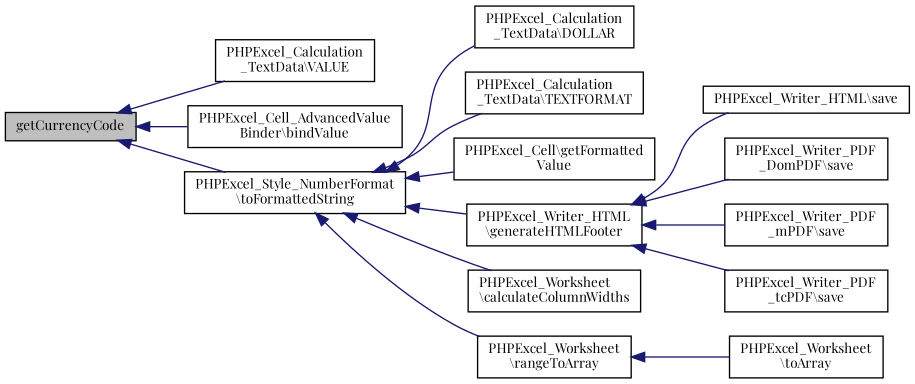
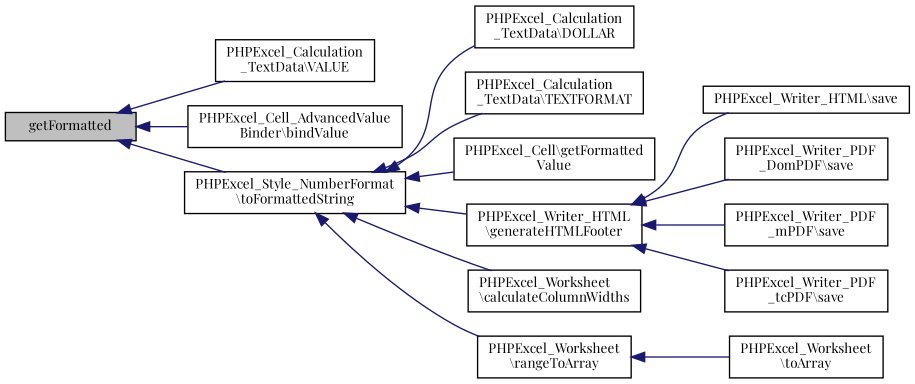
node "getCurrencyCode": label "getCurrencyCode" -> "getFormatted"
